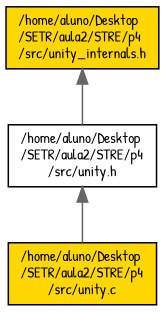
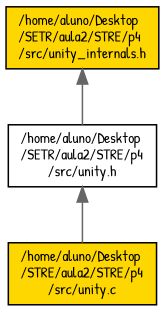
node "/home/aluno/Desktop /SETR/aula2/STRE/p4 /src/unity.c": label "/home/aluno/Desktop /SETR/aula2/STRE/p4 /src/unity.c" -> "/home/aluno/Desktop /STRE/aula2/STRE/p4 /src/unity.c"
